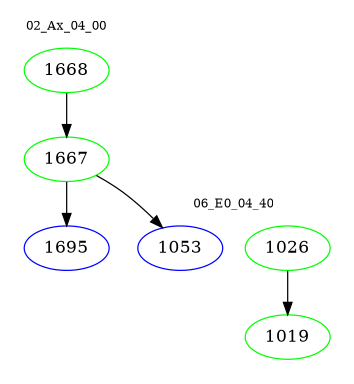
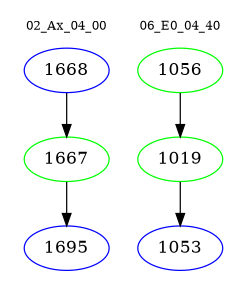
node "1668": color green -> blue
edge "1667" -> "1053": now "1019" -> "1053"
node "1026": label "1026" -> "1056"
